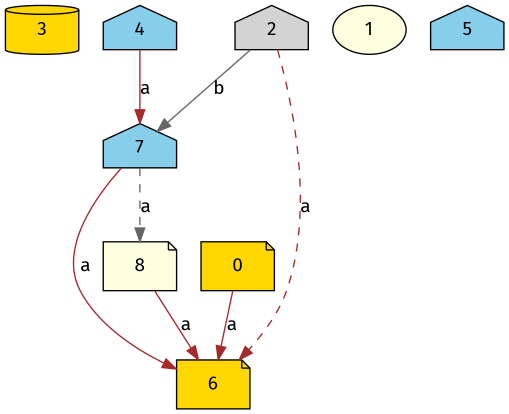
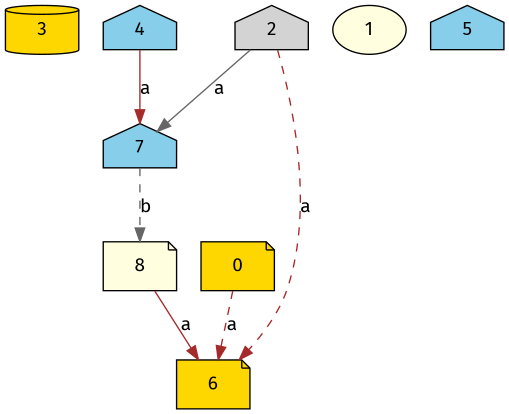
edge "2" -> "7": label "b" -> "a"
edge "7" -> "8": label "a" -> "b"
edge "7" -> "6": removed, label "a"
edge "0" -> "6": style solid -> dashed
